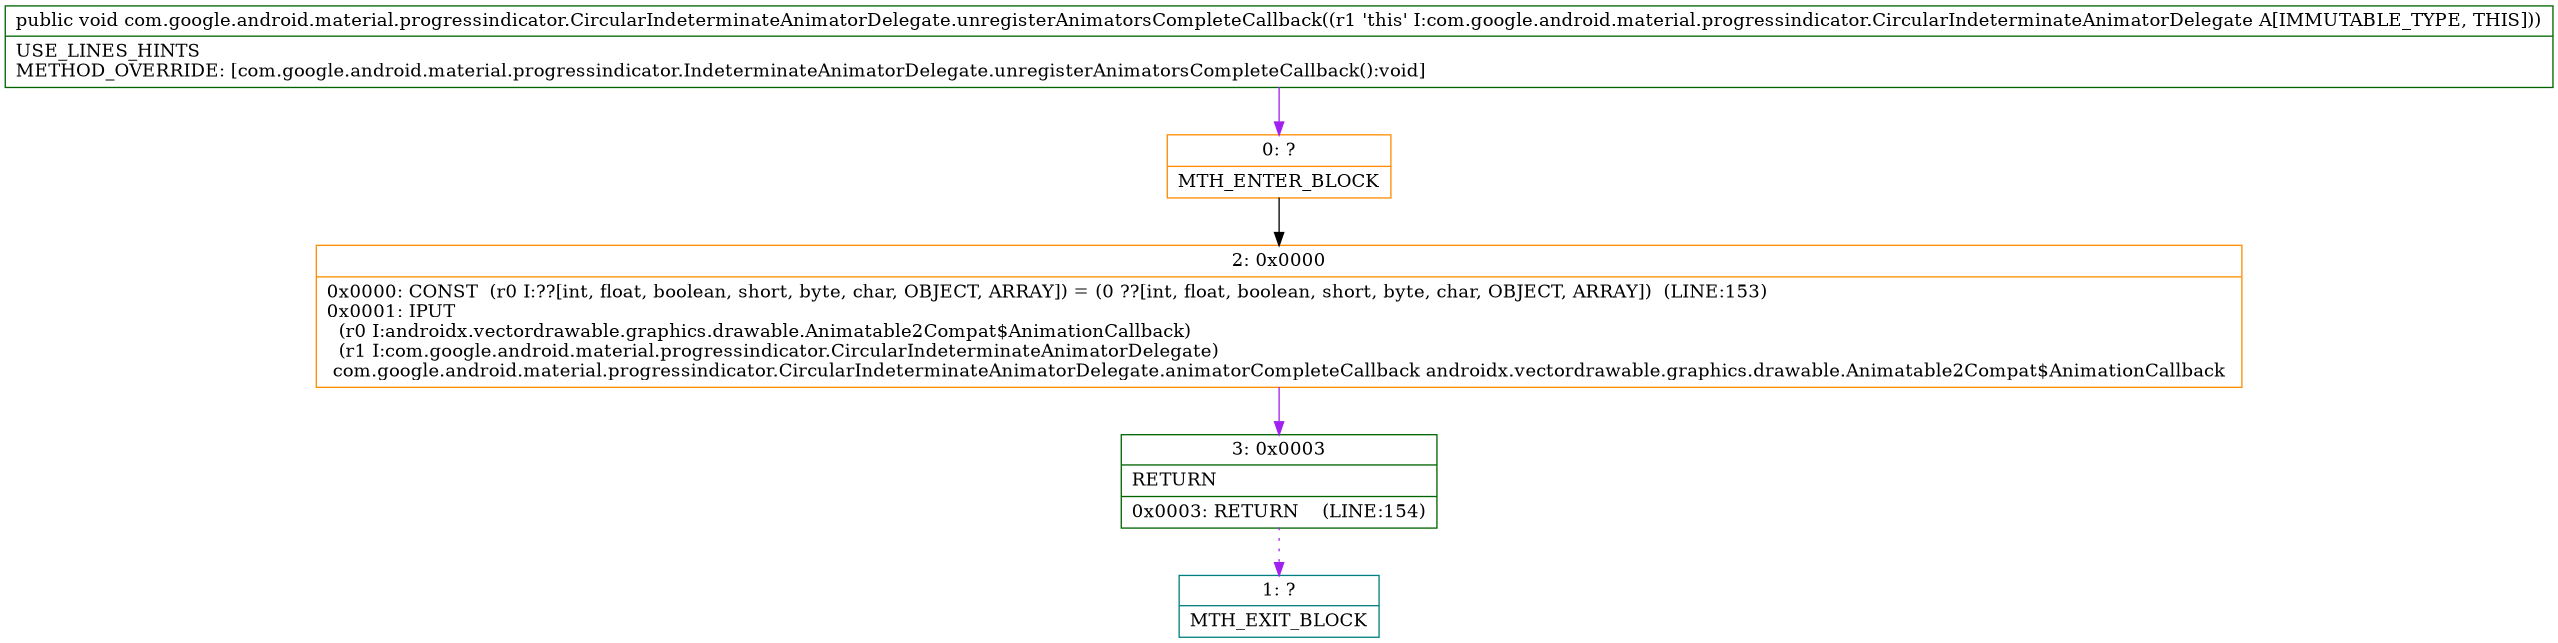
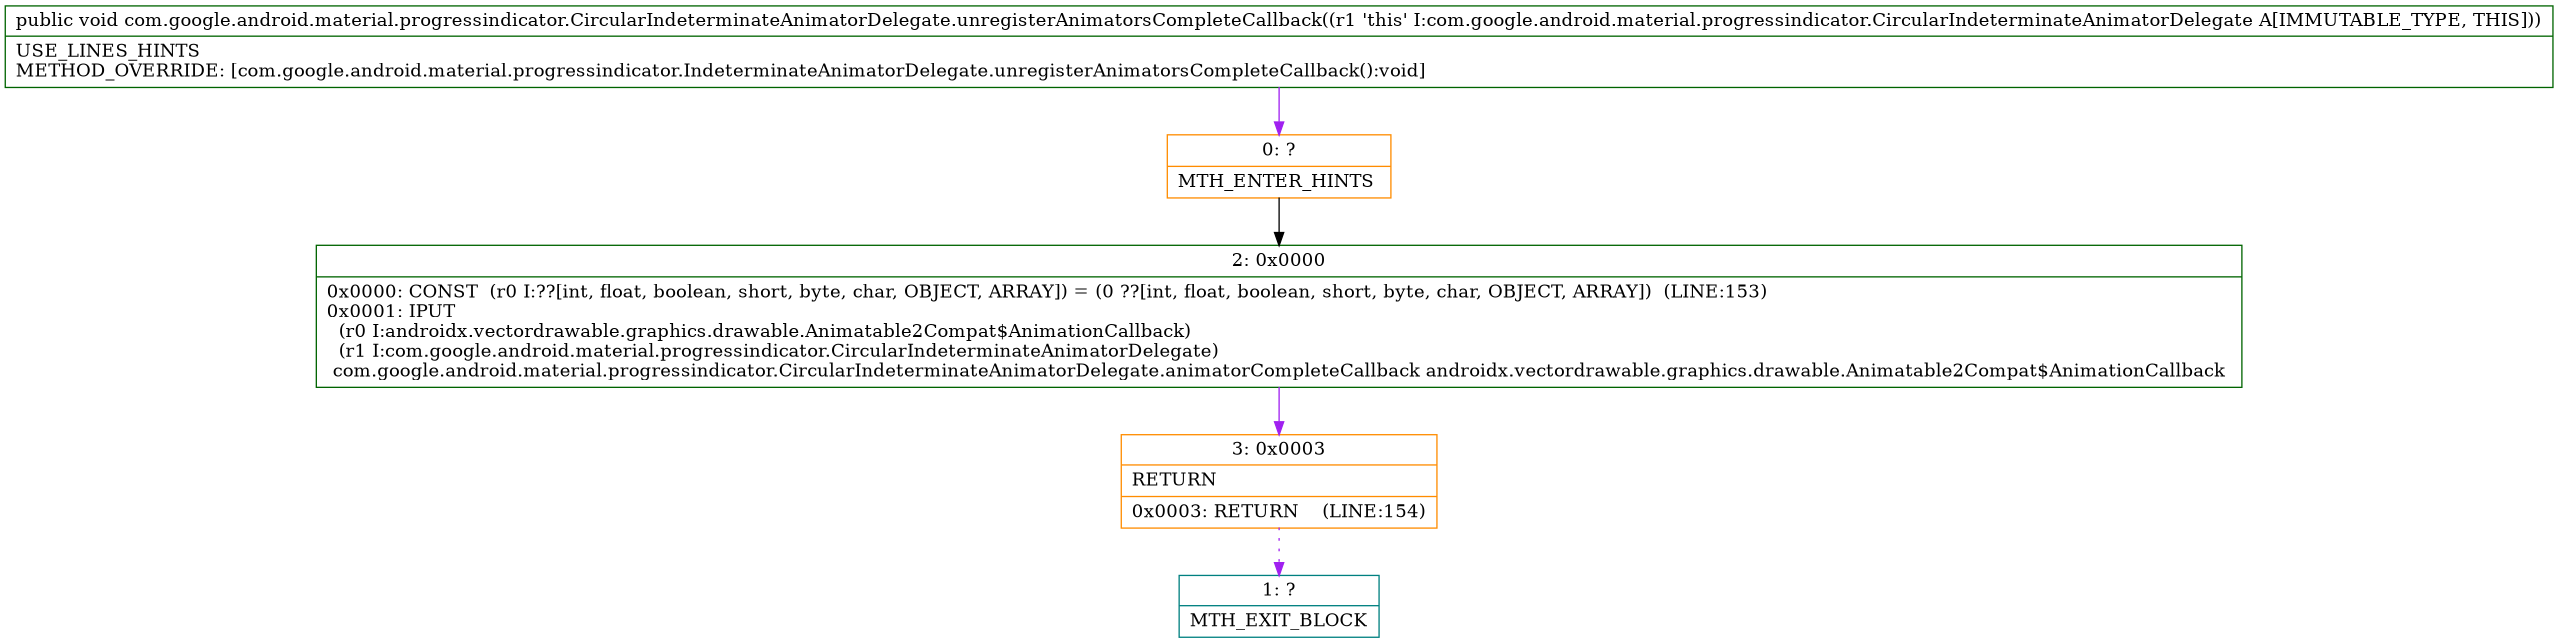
node "0: ?": text "MTH_ENTER_BLOCK" -> "MTH_ENTER_HINTS"
node "2: 0x0000": color darkorange -> darkgreen
node "3: 0x0003": color darkgreen -> darkorange
